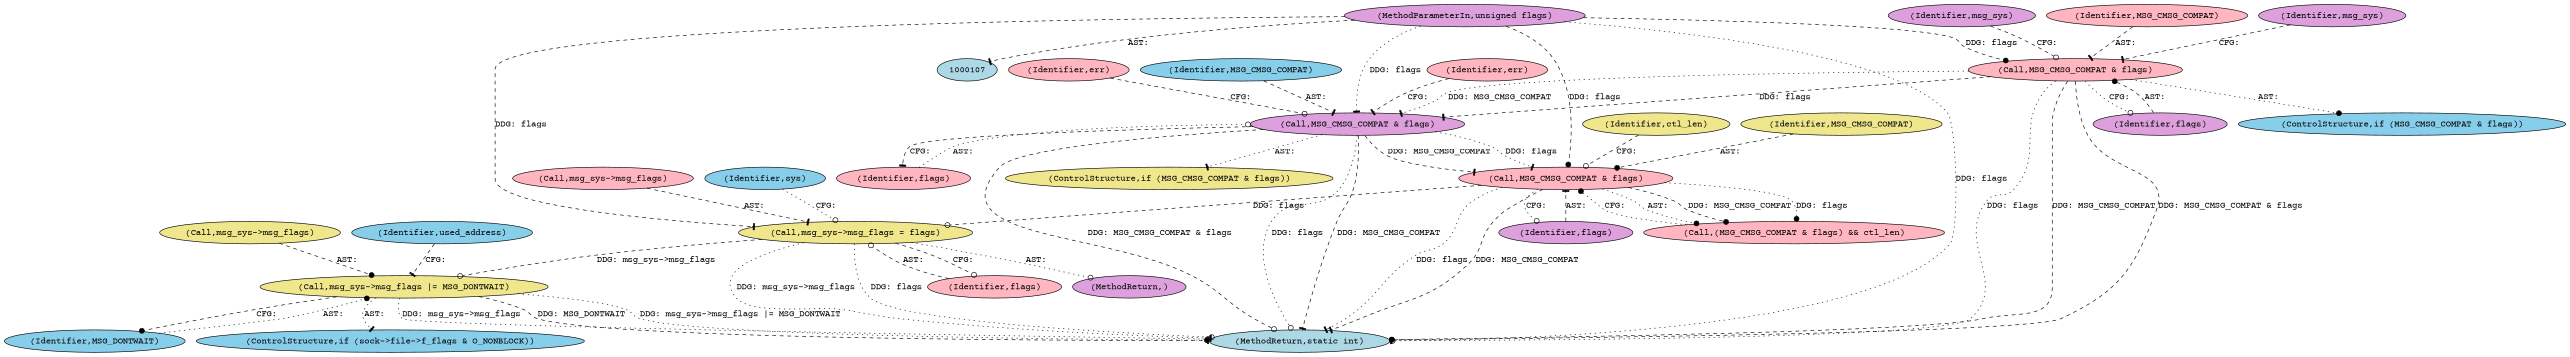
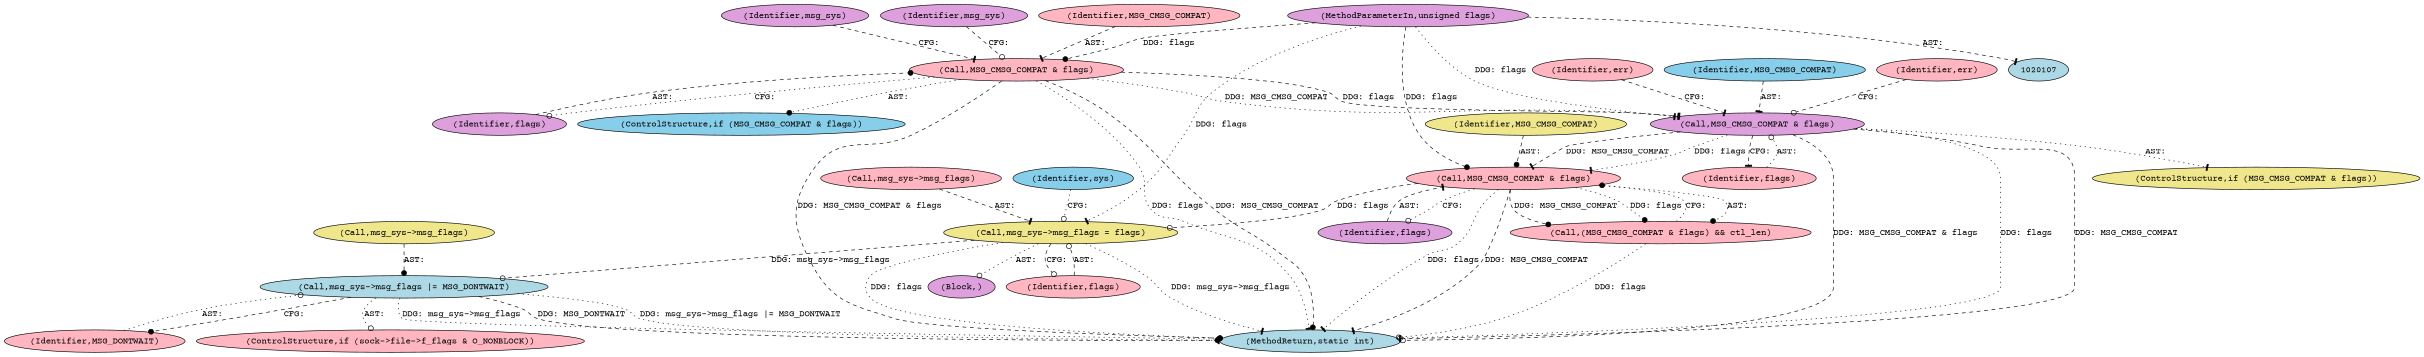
edge "(MethodParameterIn,unsigned flags)" -> "(Call,msg_sys->msg_flags = flags)": style dashed -> dotted
node "1000107": label "1000107" -> "1020107"
node "(Identifier,ctl_len)": removed
node "(Identifier,used_address)": removed
edge "(MethodParameterIn,unsigned flags)" -> "(MethodReturn,static int)": now "(Call,(MSG_CMSG_COMPAT & flags) && ctl_len)" -> "(MethodReturn,static int)"
node "(Call,msg_sys->msg_flags |= MSG_DONTWAIT)": fillcolor khaki -> lightblue
node "(MethodReturn,)": label "(MethodReturn,)" -> "(Block,)"
edge "(Call,msg_sys->msg_flags |= MSG_DONTWAIT)" -> "(ControlStructure,if (sock->file->f_flags & O_NONBLOCK))": arrowhead tee -> odot
edge "(Identifier,MSG_DONTWAIT)" -> "(Call,msg_sys->msg_flags |= MSG_DONTWAIT)": arrowhead dot -> odot
node "(Identifier,MSG_DONTWAIT)": fillcolor skyblue -> lightpink
node "(ControlStructure,if (sock->file->f_flags & O_NONBLOCK))": fillcolor skyblue -> lightpink
